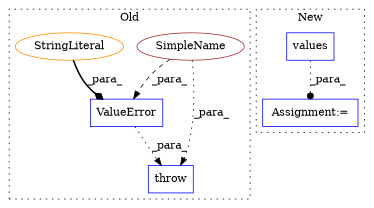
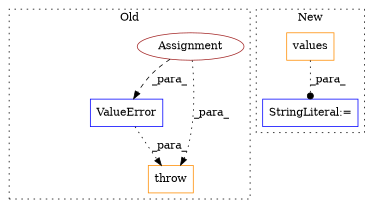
node "StringLiteral": removed
node "SimpleName": label "SimpleName" -> "Assignment"
node "values": color blue -> darkorange
node "Assignment:=": label "Assignment:=" -> "StringLiteral:="
node "throw": color blue -> darkorange
